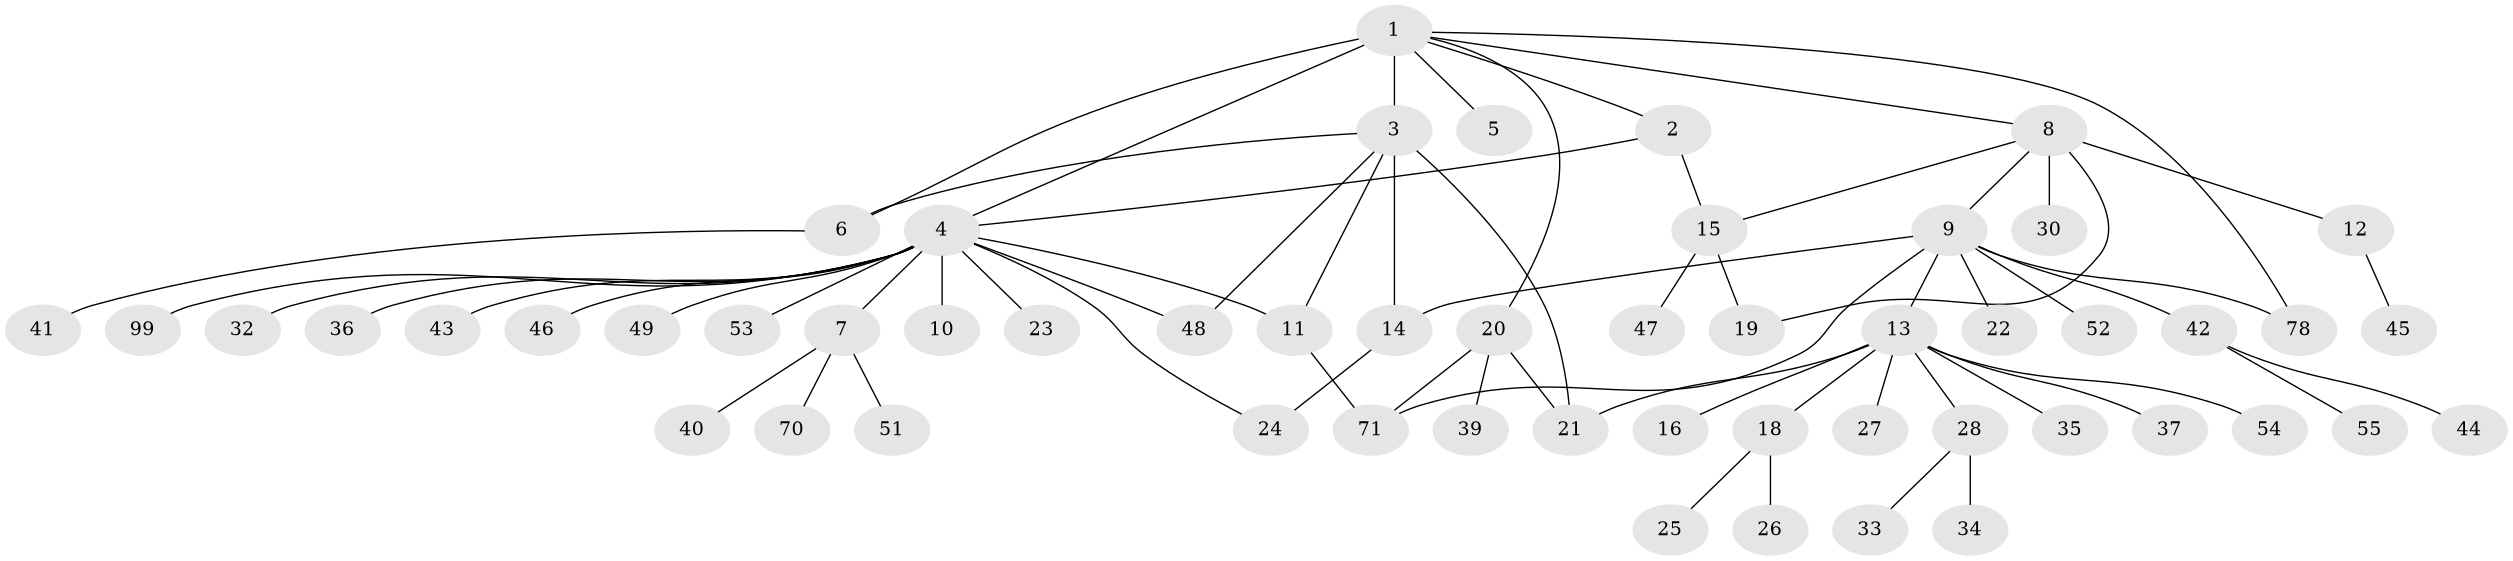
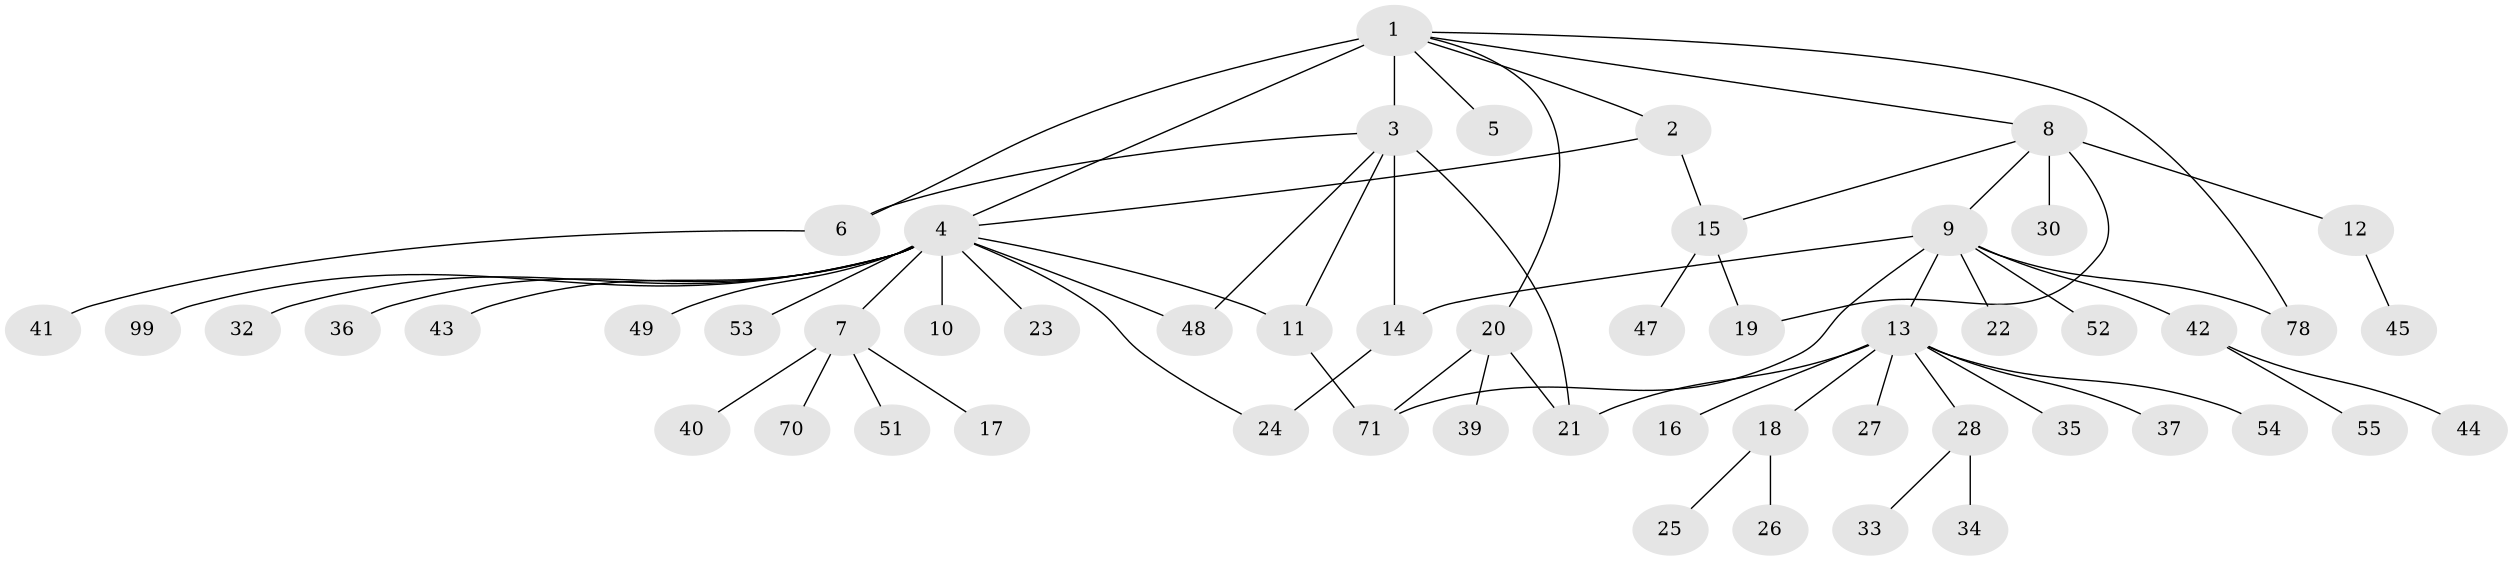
node "46": removed
node "17": added
